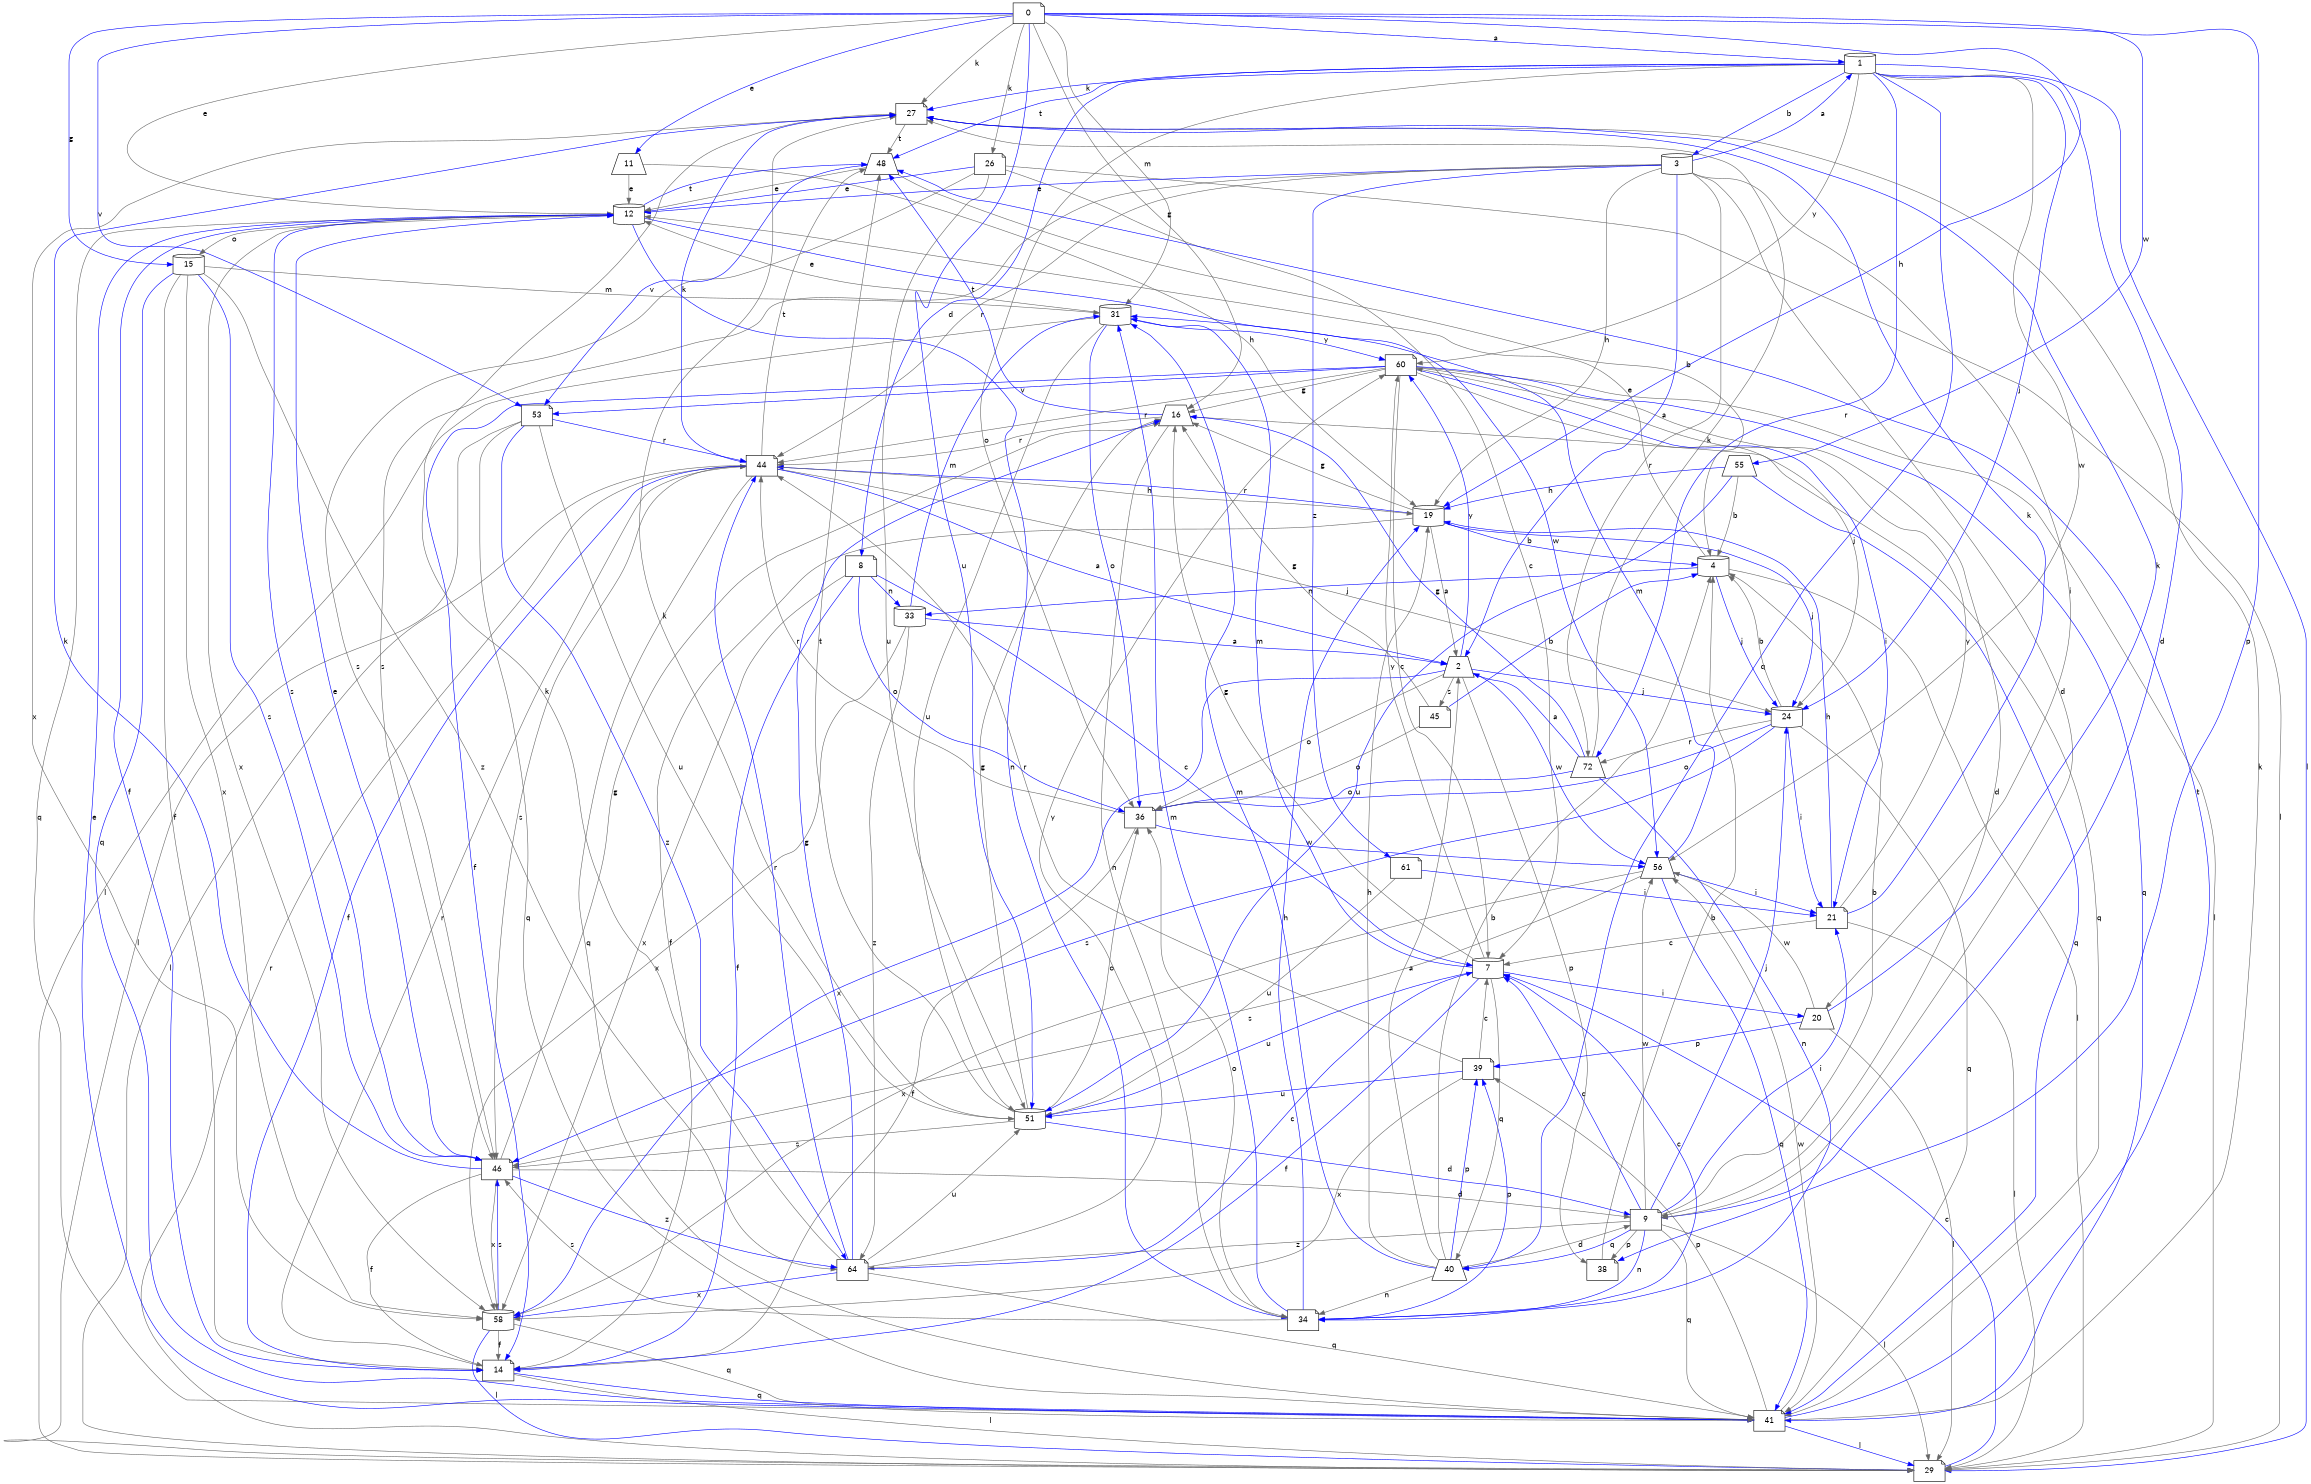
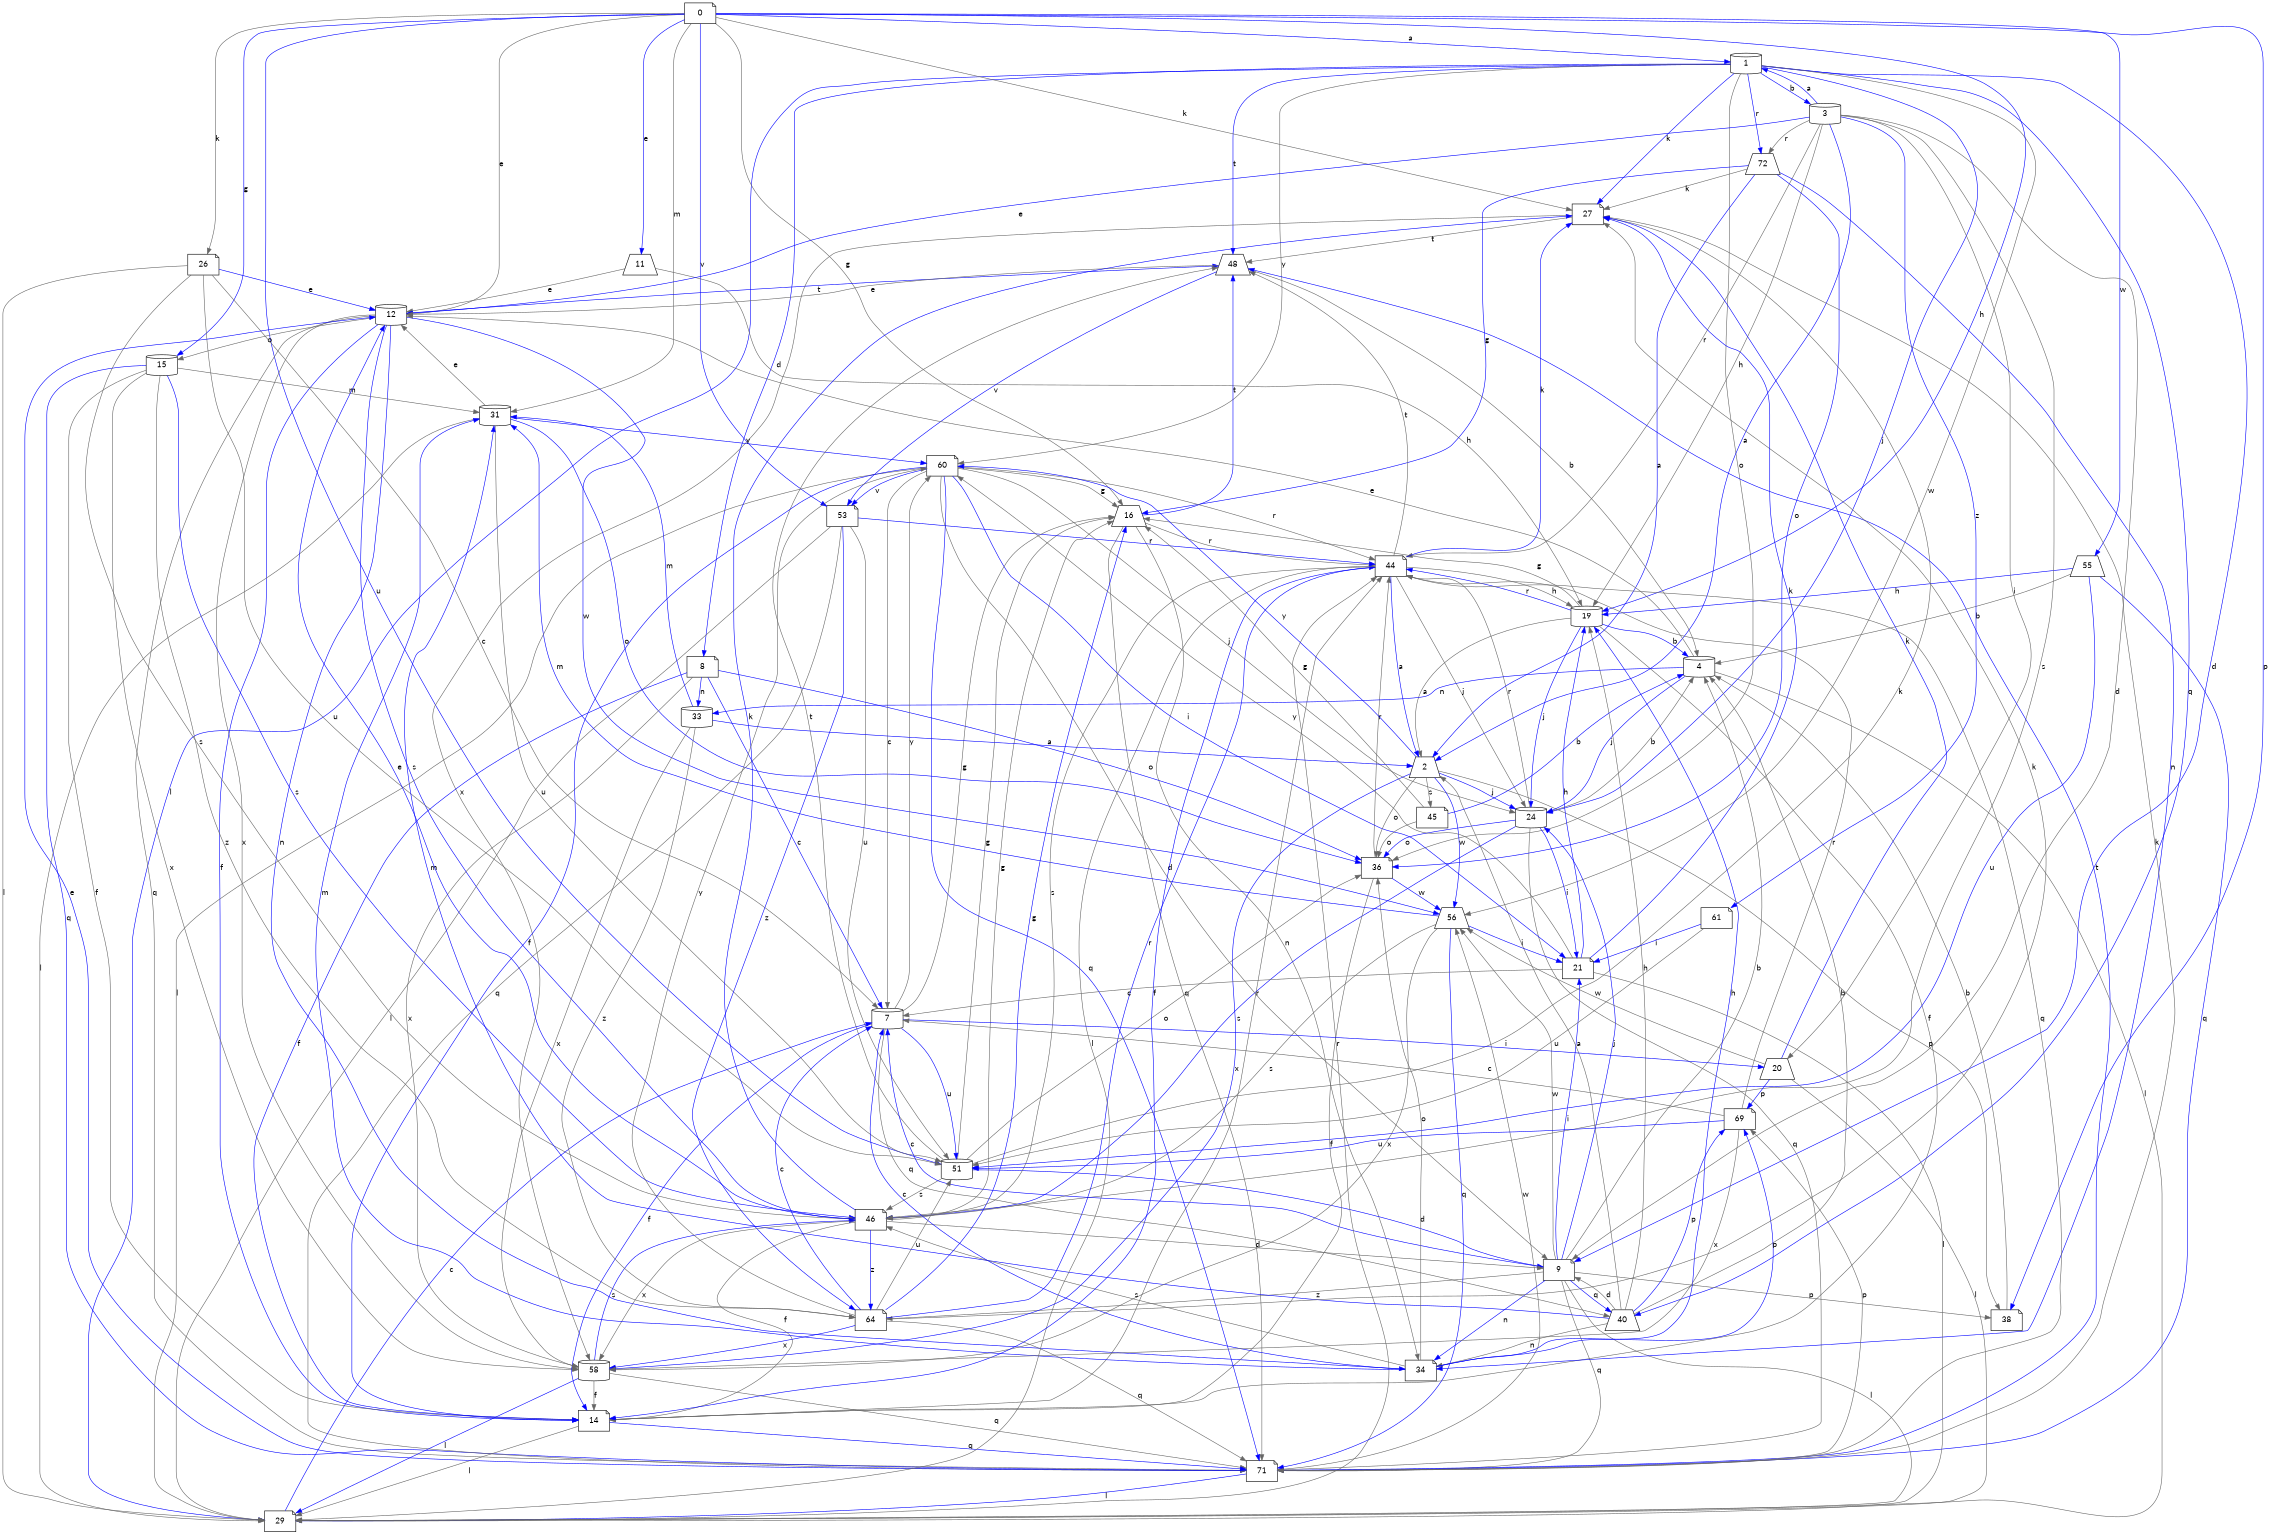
edge "7" -> "31": removed, label "m"
edge "24" -> "72": now "24" -> "44"
node "39": label "39" -> "69"
node "41": label "41" -> "71"
